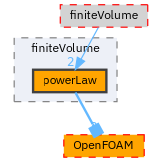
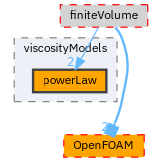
cluster "finiteVolume": label "finiteVolume" -> "viscosityModels"
edge "powerLaw" -> "OpenFOAM": now "finiteVolume" -> "OpenFOAM"
